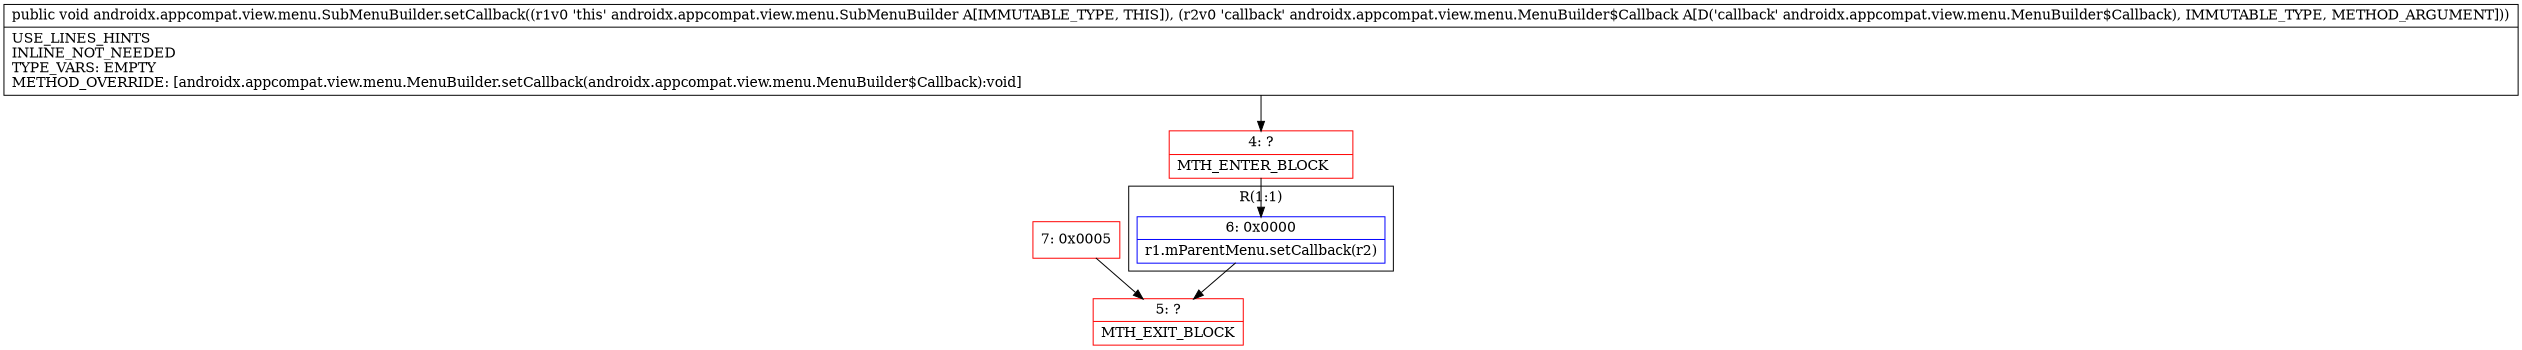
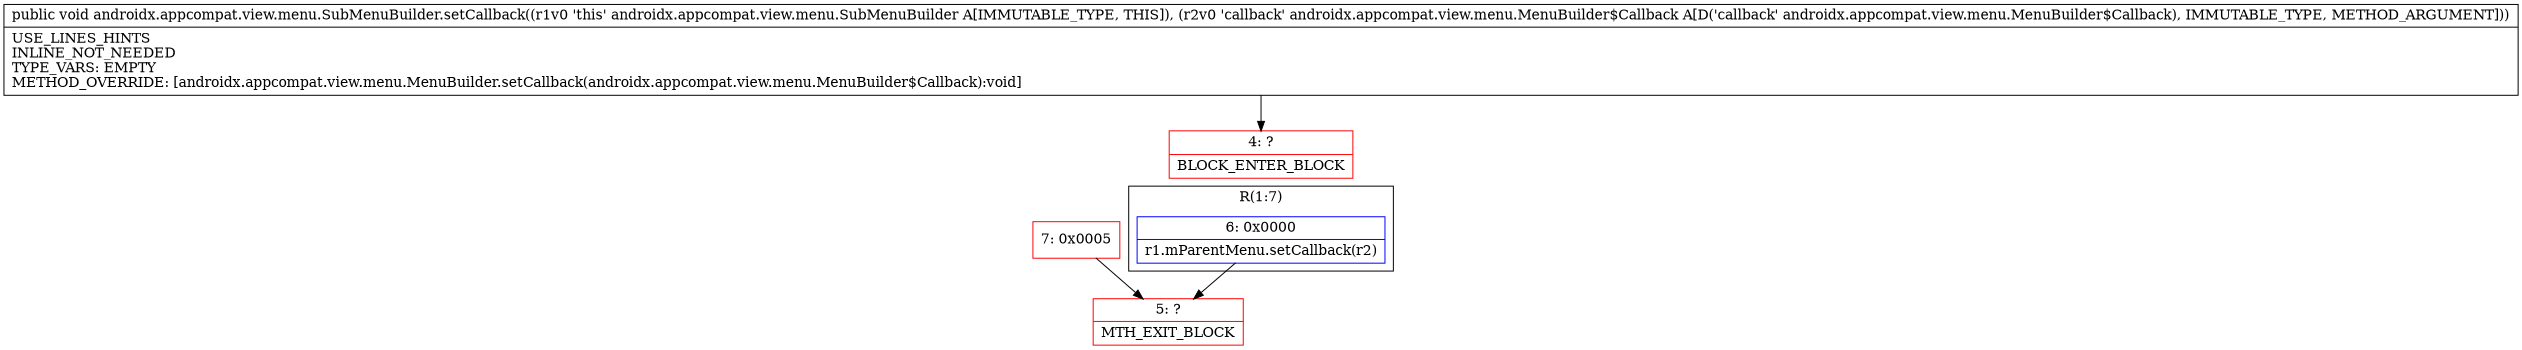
node "4: ?": text "MTH_ENTER_BLOCK" -> "BLOCK_ENTER_BLOCK"
edge "4: ?" -> "6: 0x0000": removed
cluster "R(1:1)": label "R(1:1)" -> "R(1:7)"
